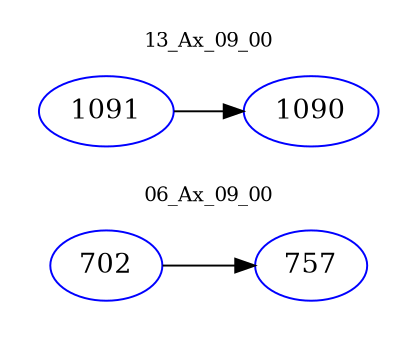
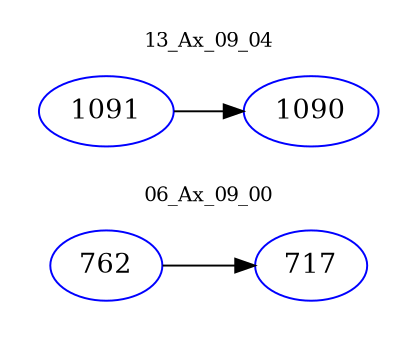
cluster "13_Ax_09_00": label "13_Ax_09_00" -> "13_Ax_09_04"
node "702": label "702" -> "762"
node "757": label "757" -> "717"
